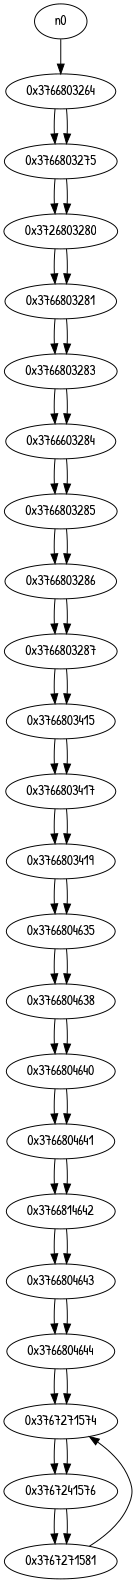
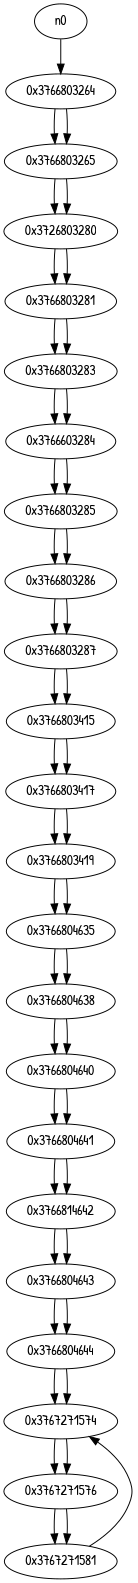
node "0x3766803275": label "0x3766803275" -> "0x3766803265"
node "0x3767241576": label "0x3767241576" -> "0x3767271576"
